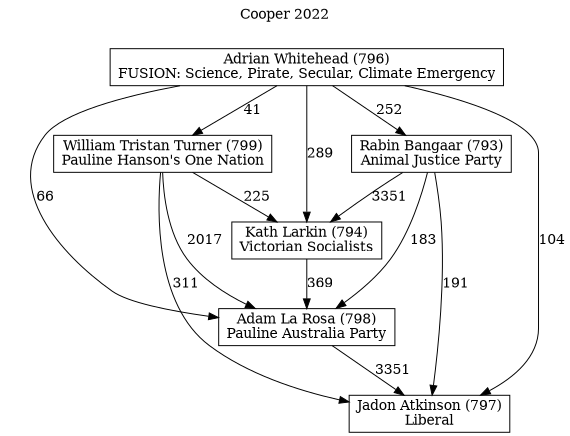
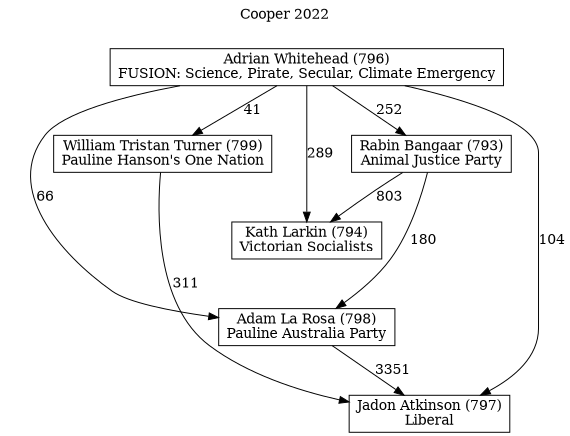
edge "William Tristan Turner (799) Pauline Hanson's One Nation" -> "Kath Larkin (794) Victorian Socialists": removed, label "225"
edge "Rabin Bangaar (793) Animal Justice Party" -> "Kath Larkin (794) Victorian Socialists": label "3351" -> "803"
edge "Rabin Bangaar (793) Animal Justice Party" -> "Adam La Rosa (798) Pauline Australia Party": label "183" -> "180"
edge "William Tristan Turner (799) Pauline Hanson's One Nation" -> "Adam La Rosa (798) Pauline Australia Party": removed, label "2017"
edge "Kath Larkin (794) Victorian Socialists" -> "Adam La Rosa (798) Pauline Australia Party": removed, label "369"
edge "Rabin Bangaar (793) Animal Justice Party" -> "Jadon Atkinson (797) Liberal": removed, label "191"
